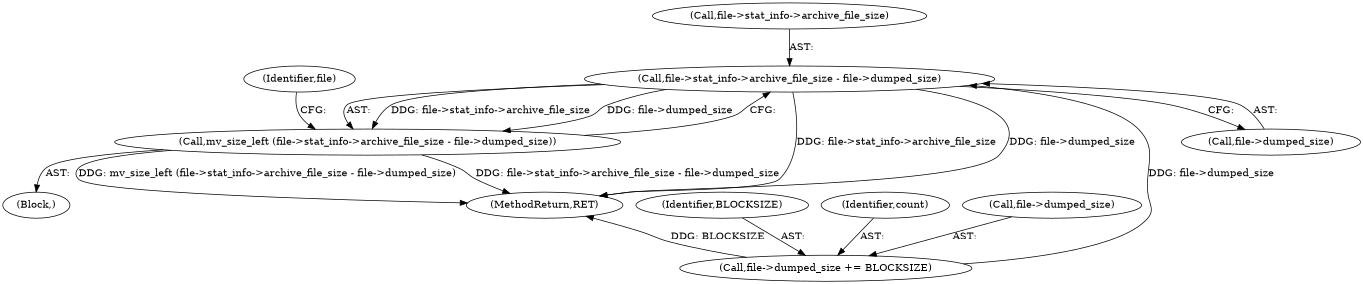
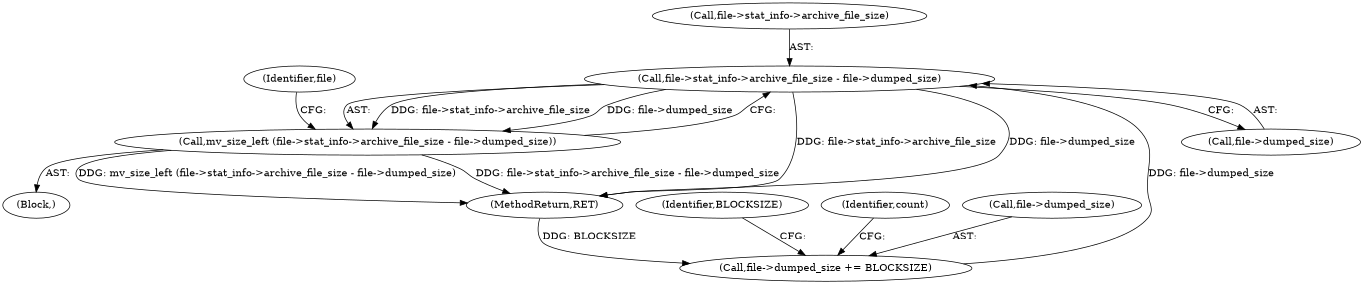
edge "(Identifier,BLOCKSIZE)" -> "(Call,file->dumped_size += BLOCKSIZE)": label "AST: " -> "CFG: "
edge "(Identifier,count)" -> "(Call,file->dumped_size += BLOCKSIZE)": label "AST: " -> "CFG: "
edge "(Call,file->dumped_size += BLOCKSIZE)" -> "(MethodReturn,RET)": reversed
